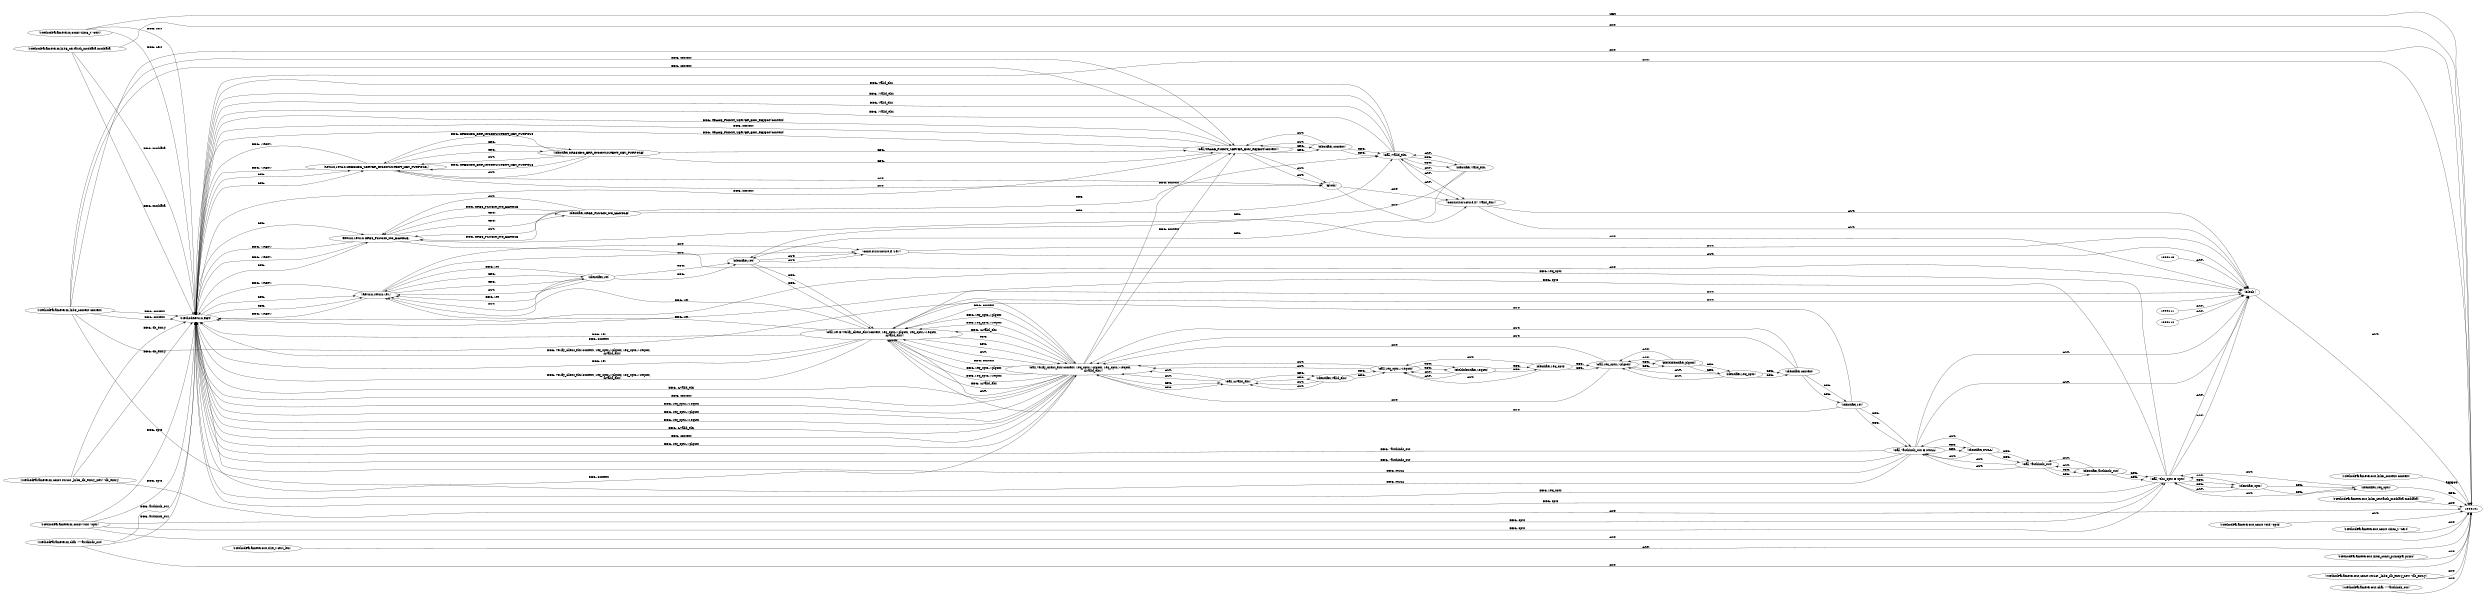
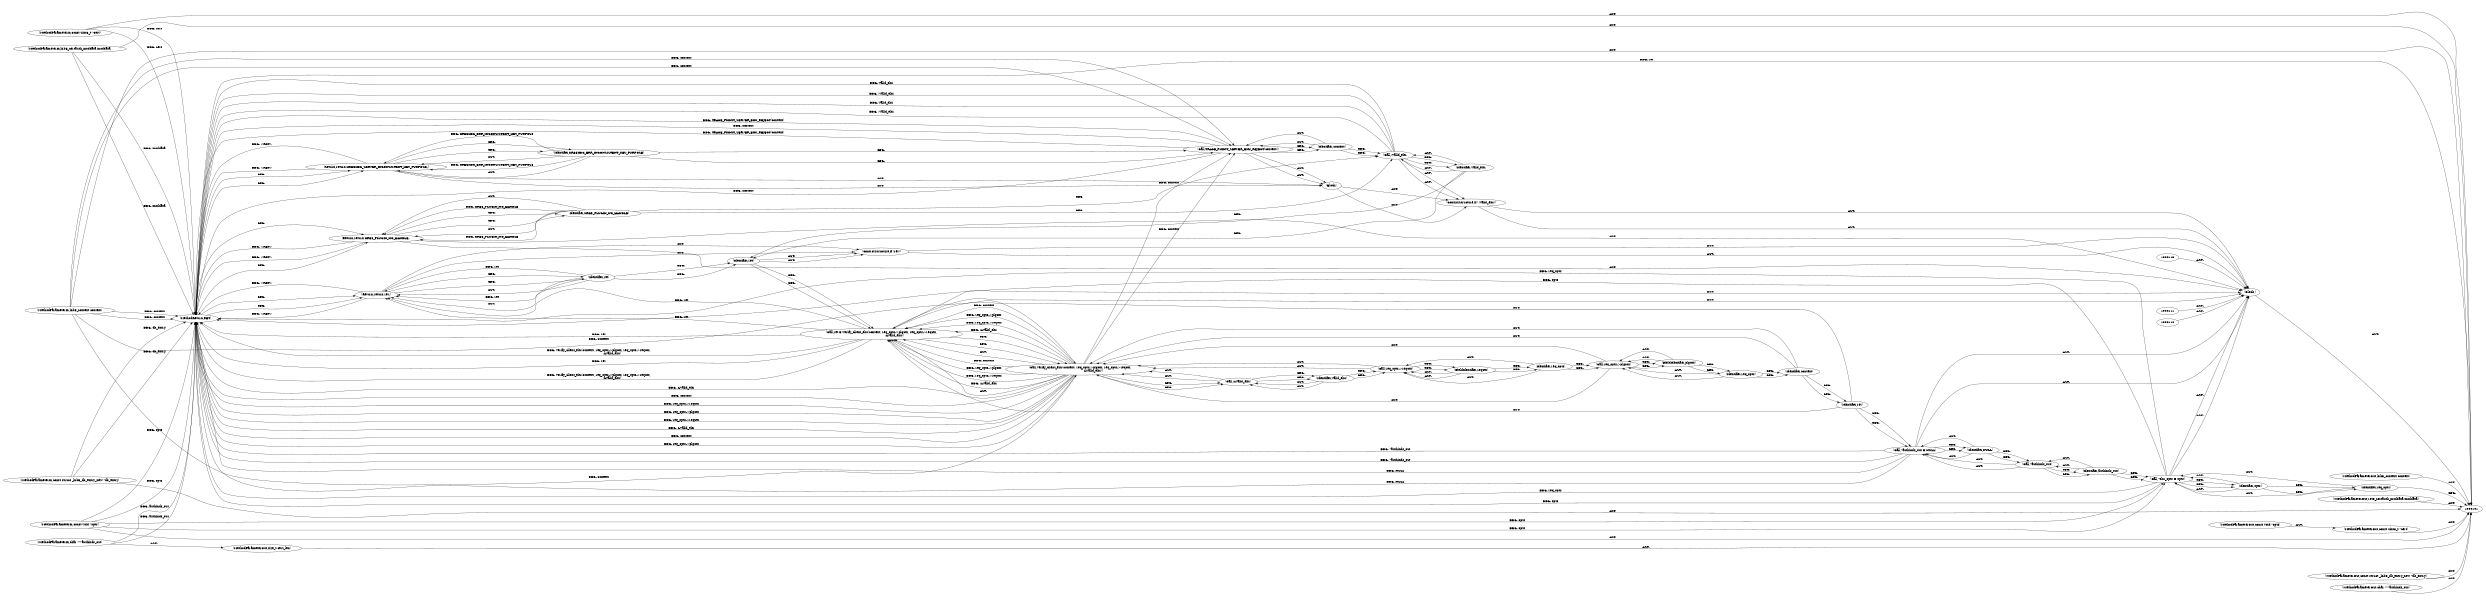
edge "(MethodParameterIn,const uint8_t *cert)" -> "1000101": label "KEY: " -> "AST: "
edge "(MethodReturn,RET)" -> "1000101": label "AST: " -> "DDG: ret"
edge "(MethodParameterOut,krb5_context context)" -> "1000101": label "REJECT: " -> "AST: "
node "(MethodParameterOut,krb5_certauth_moddata moddata)": label "(MethodParameterOut,krb5_certauth_moddata moddata)" -> "(MethodParameterOut,ret5_certauth_moddata moddata)"
edge "(MethodParameterOut,const void *opts)" -> "1000101": now "(MethodParameterOut,const void *opts)" -> "(MethodParameterOut,const uint8_t *cert)"
node "(MethodParameterOut,krb5_const_principal princ)": removed
edge "(MethodParameterIn,char ***authinds_out)" -> "1000101": now "(MethodParameterIn,char ***authinds_out)" -> "(MethodParameterOut,size_t cert_len)"
